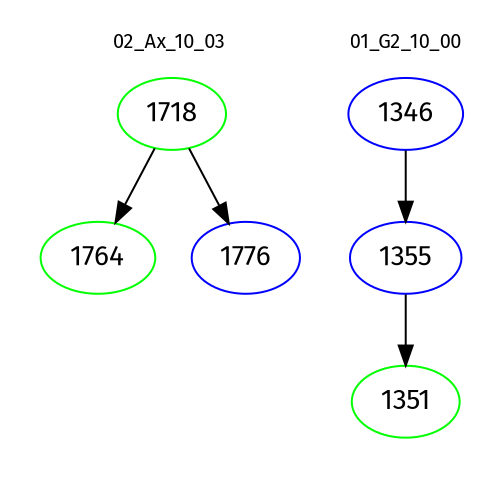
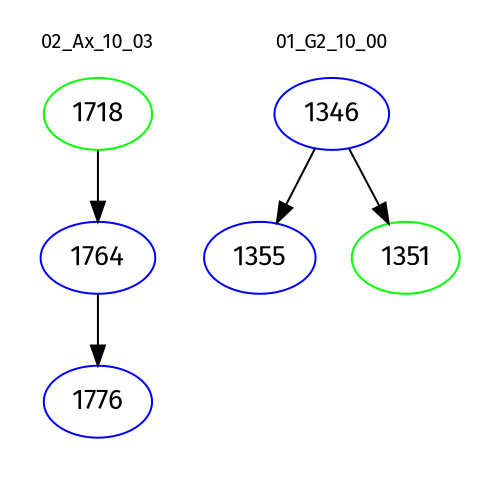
edge "1718" -> "1776": now "1764" -> "1776"
node "1764": color green -> blue
edge "1355" -> "1351": now "1346" -> "1351"
